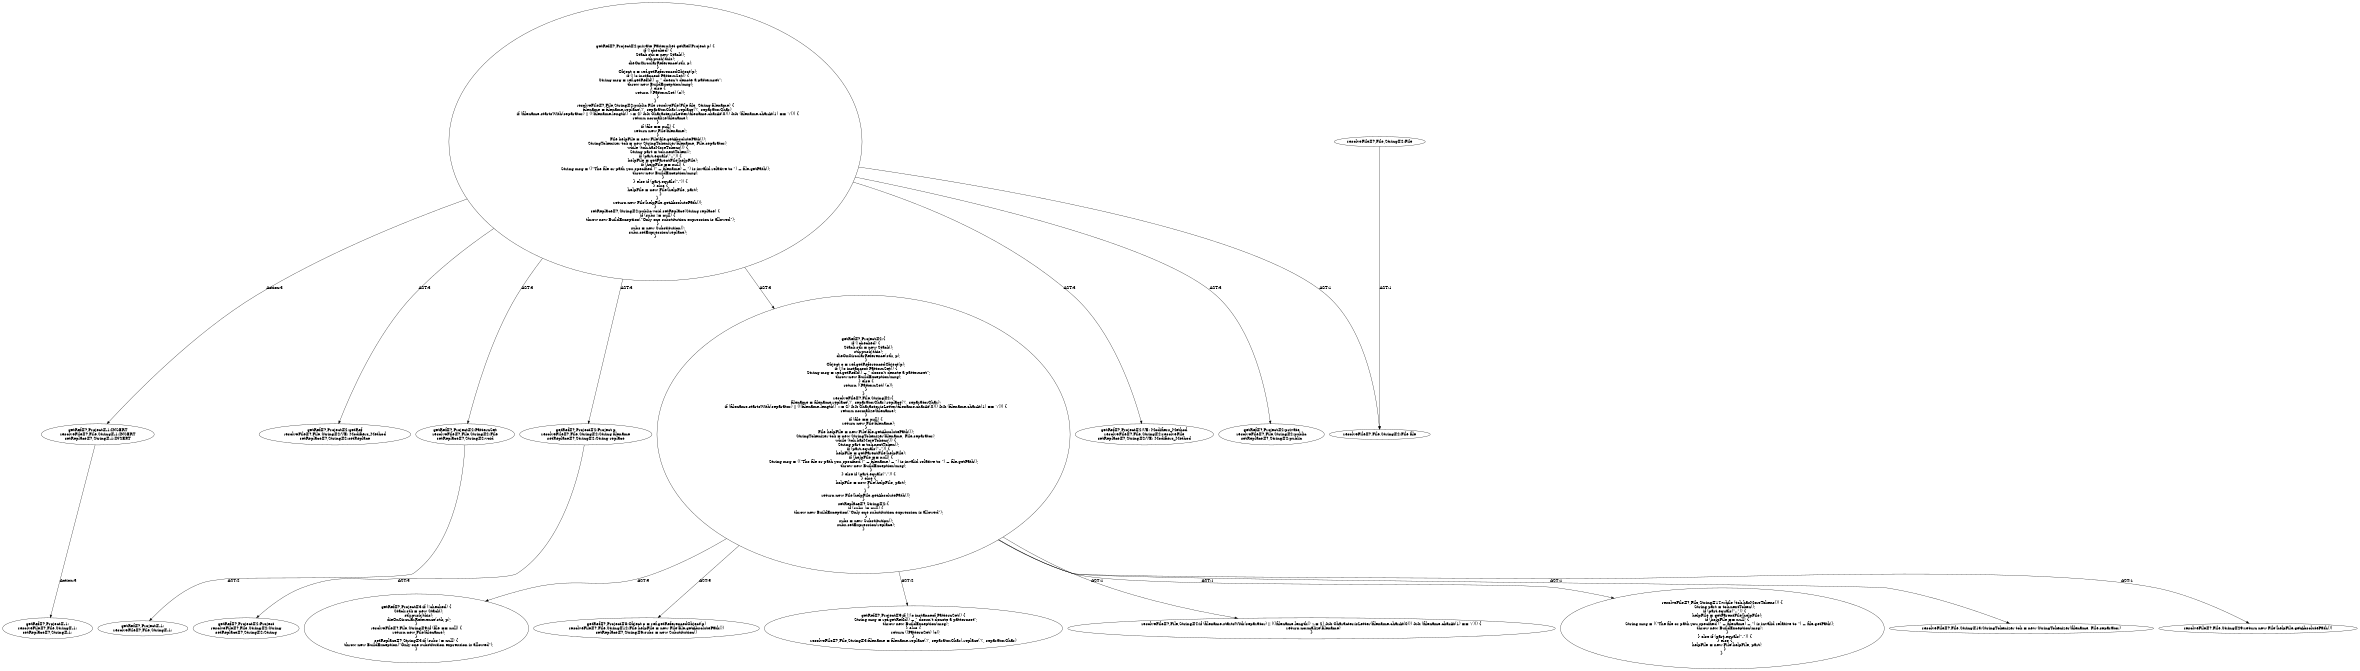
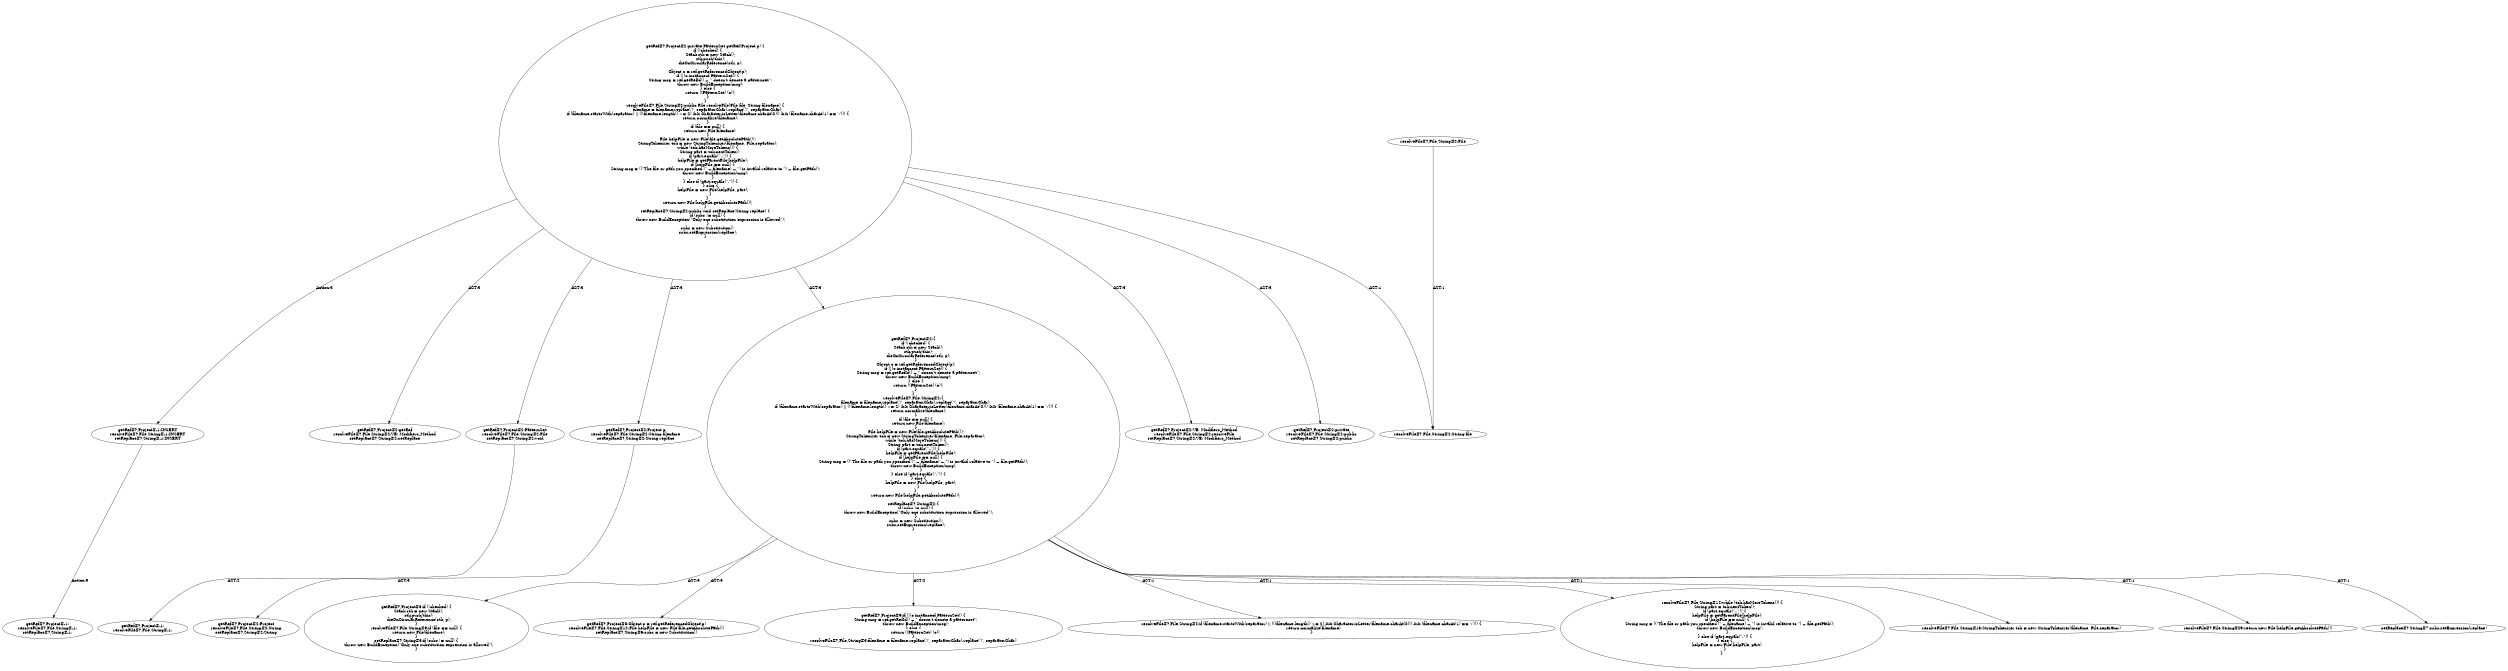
node "resolveFile#?,File,String#2:File file": label "resolveFile#?,File,String#2:File file" -> "resolveFile#?,File,String#2:String file"
node "setReplace#?,String#7:subs.setExpression(replace)": added
